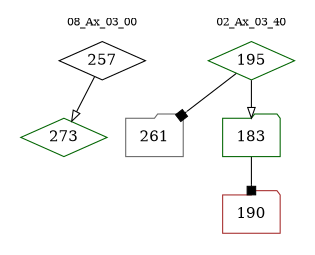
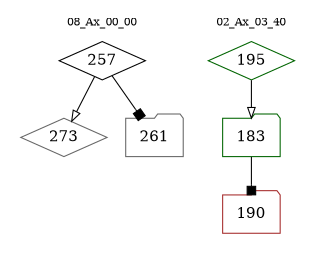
cluster "08_Ax_03_00": label "08_Ax_03_00" -> "08_Ax_00_00"
edge "195" -> "261": now "257" -> "261"
node "273": color darkgreen -> gray40
